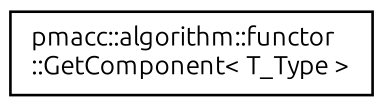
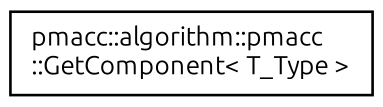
node "pmacc::algorithm::functor ::GetComponent< T_Type >": label "pmacc::algorithm::functor ::GetComponent< T_Type >" -> "pmacc::algorithm::pmacc ::GetComponent< T_Type >"
